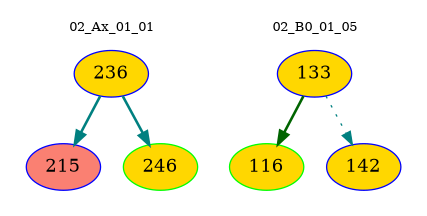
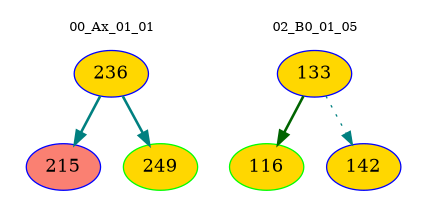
cluster "02_Ax_01_01": label "02_Ax_01_01" -> "00_Ax_01_01"
node "246": label "246" -> "249"
